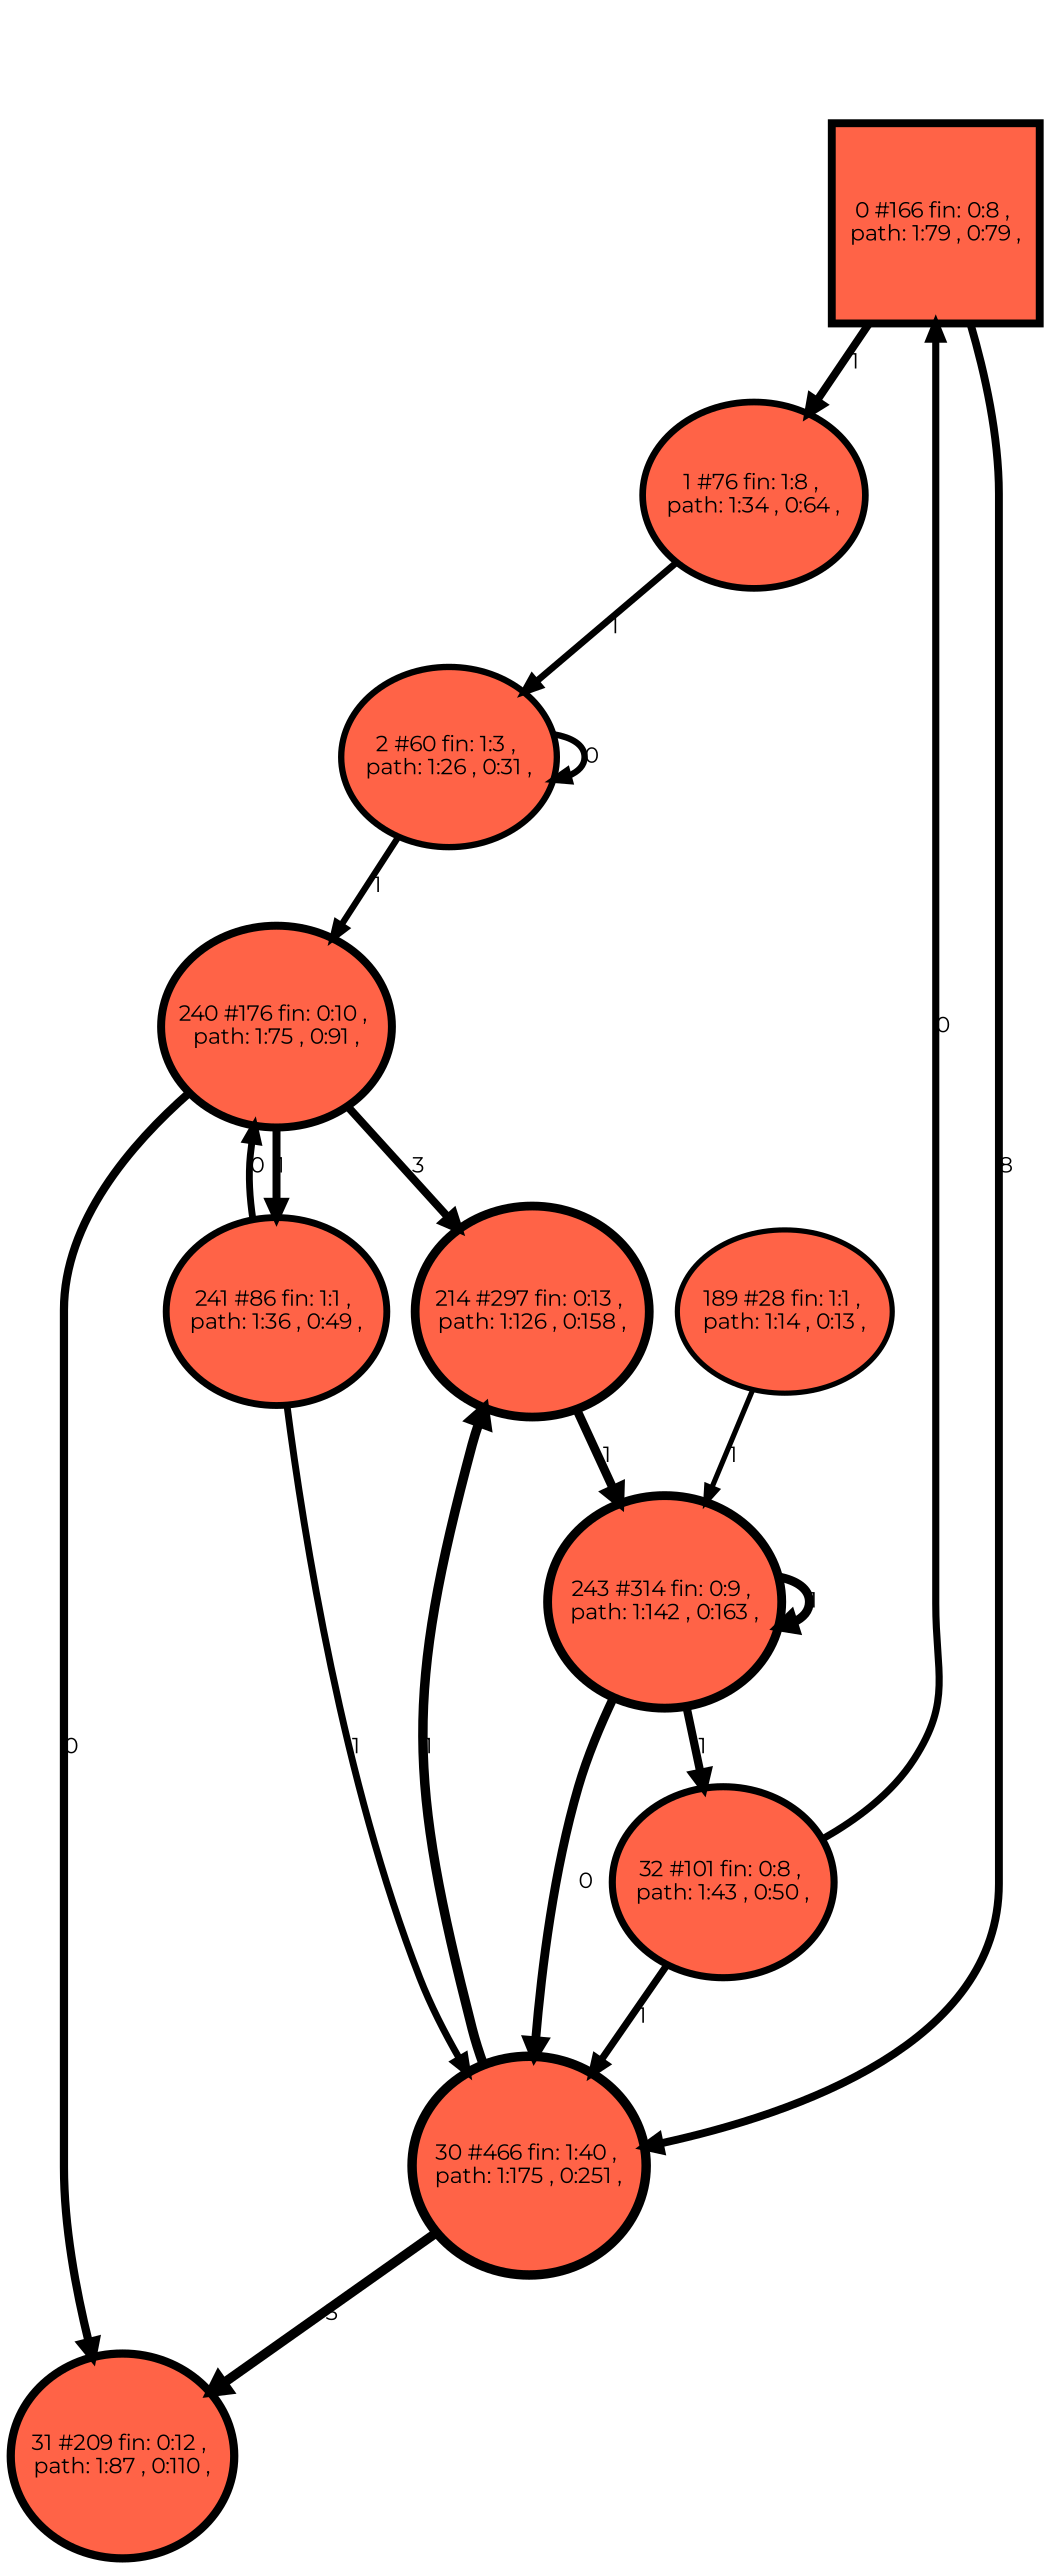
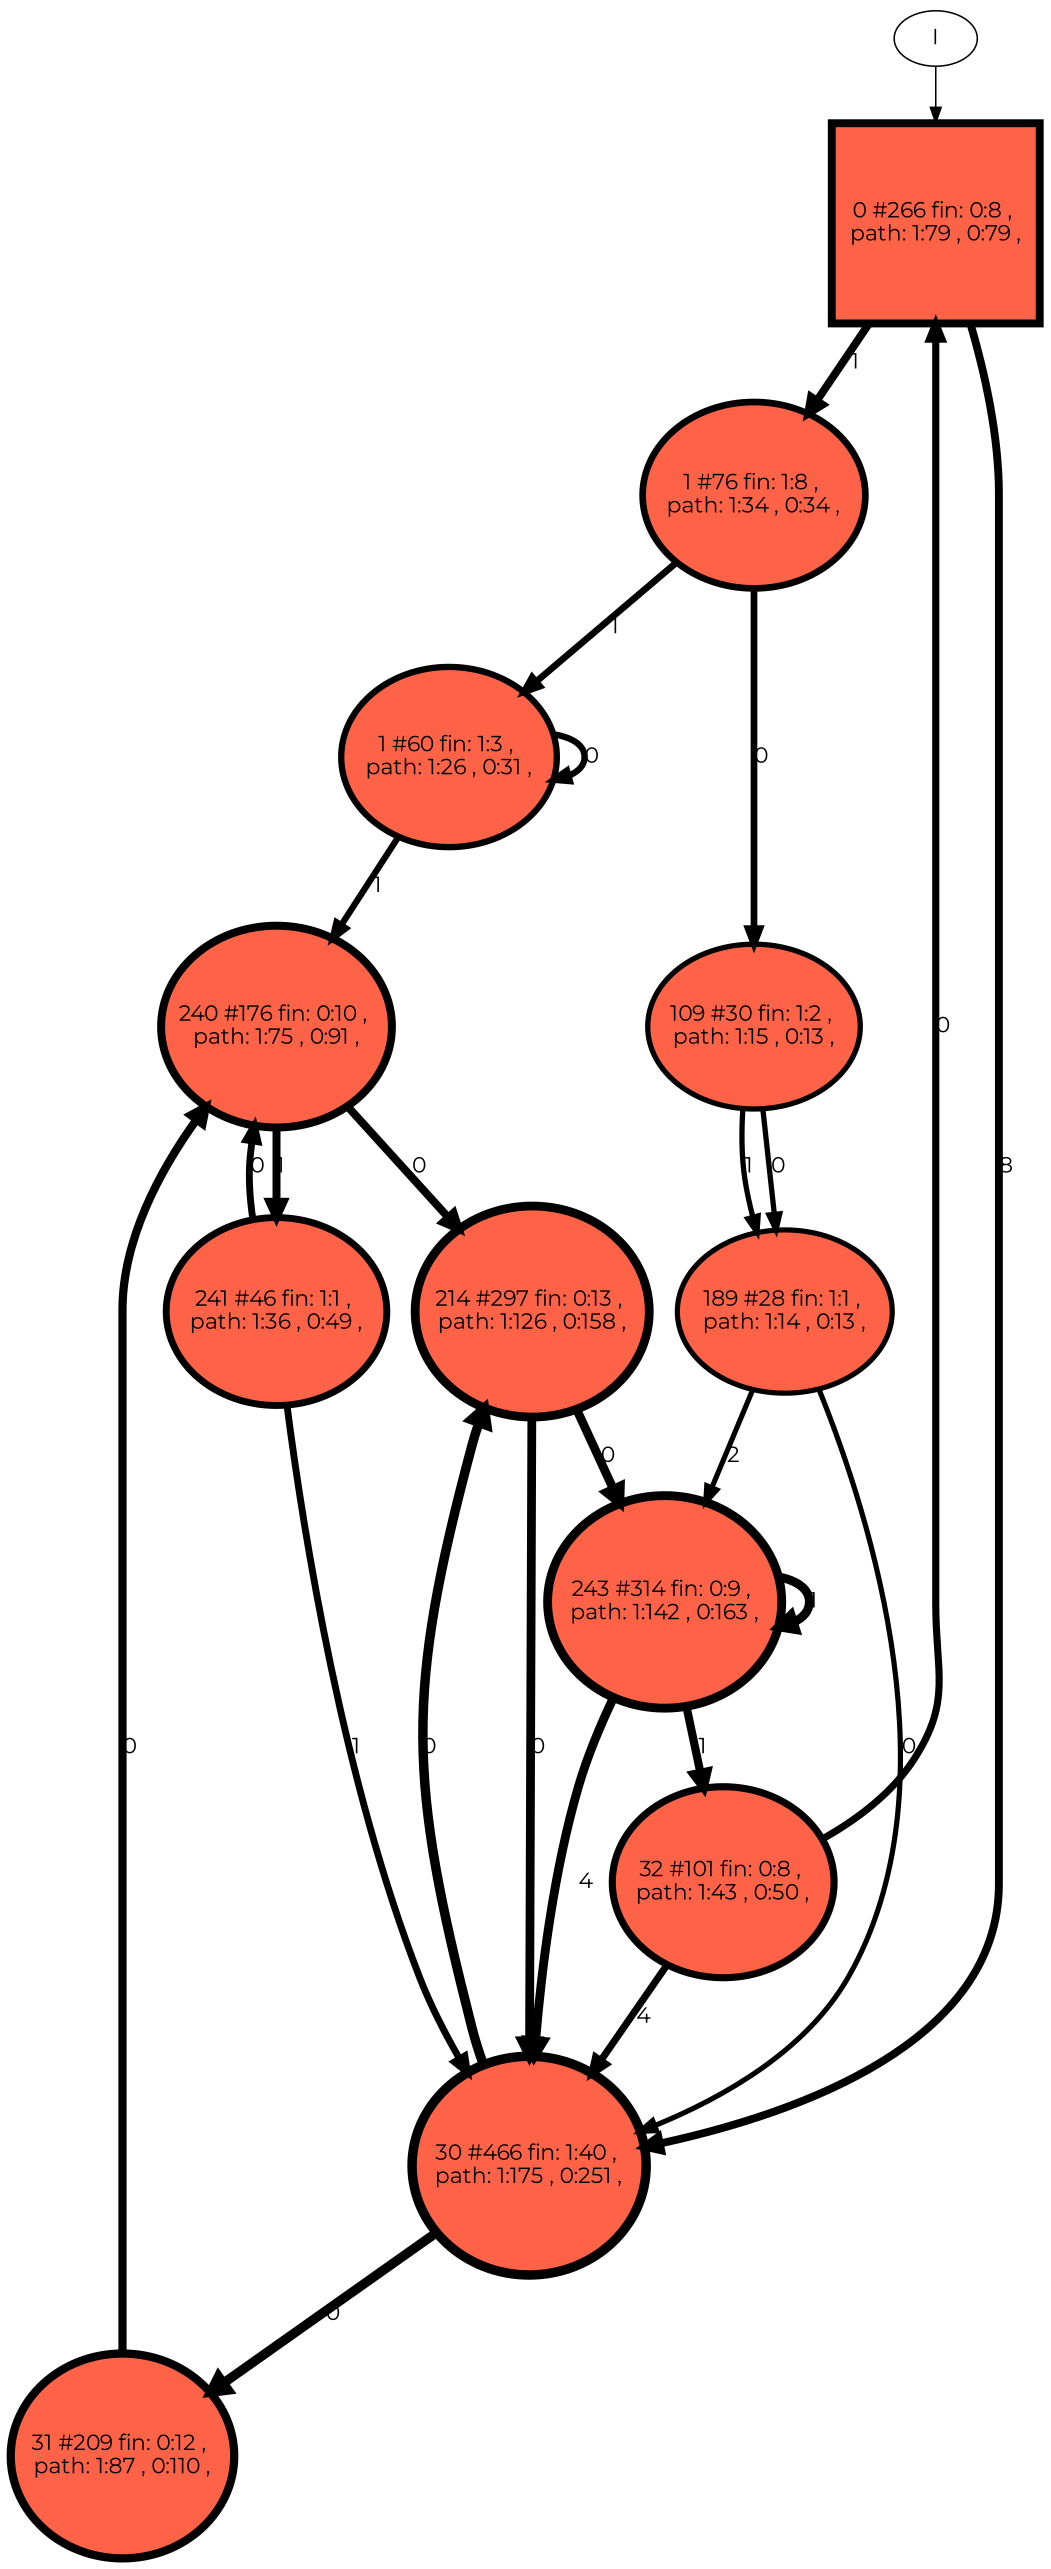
node "I": added
node "0 #166 fin: 0:8 , path: 1:79 , 0:79 ,": label "0 #166 fin: 0:8 , path: 1:79 , 0:79 ," -> "0 #266 fin: 0:8 , path: 1:79 , 0:79 ,"
node "1 #76 fin: 1:8 , path: 1:34 , 0:64 ,": label "1 #76 fin: 1:8 , path: 1:34 , 0:64 ," -> "1 #76 fin: 1:8 , path: 1:34 , 0:34 ,"
node "2 #60 fin: 1:3 , path: 1:26 , 0:31 ,": label "2 #60 fin: 1:3 , path: 1:26 , 0:31 ," -> "1 #60 fin: 1:3 , path: 1:26 , 0:31 ,"
node "109 #30 fin: 1:2 , path: 1:15 , 0:13 ,": added
edge "240 #176 fin: 0:10 , path: 1:75 , 0:91 ," -> "214 #297 fin: 0:13 , path: 1:126 , 0:158 ,": label "3 " -> "0 "
node "241 #86 fin: 1:1 , path: 1:36 , 0:49 ,": label "241 #86 fin: 1:1 , path: 1:36 , 0:49 ," -> "241 #46 fin: 1:1 , path: 1:36 , 0:49 ,"
edge "214 #297 fin: 0:13 , path: 1:126 , 0:158 ," -> "243 #314 fin: 0:9 , path: 1:142 , 0:163 ,": label "1 " -> "0 "
edge "189 #28 fin: 1:1 , path: 1:14 , 0:13 ," -> "243 #314 fin: 0:9 , path: 1:142 , 0:163 ,": label "1 " -> "2 "
edge "240 #176 fin: 0:10 , path: 1:75 , 0:91 ," -> "31 #209 fin: 0:12 , path: 1:87 , 0:110 ,": reversed
edge "214 #297 fin: 0:13 , path: 1:126 , 0:158 ," -> "30 #466 fin: 1:40 , path: 1:175 , 0:251 ,": added, label "0"
edge "30 #466 fin: 1:40 , path: 1:175 , 0:251 ," -> "214 #297 fin: 0:13 , path: 1:126 , 0:158 ,": label "1 " -> "0 "
edge "189 #28 fin: 1:1 , path: 1:14 , 0:13 ," -> "30 #466 fin: 1:40 , path: 1:175 , 0:251 ,": added, label "0"
edge "243 #314 fin: 0:9 , path: 1:142 , 0:163 ," -> "30 #466 fin: 1:40 , path: 1:175 , 0:251 ,": label "0 " -> "4 "
edge "32 #101 fin: 0:8 , path: 1:43 , 0:50 ," -> "30 #466 fin: 1:40 , path: 1:175 , 0:251 ,": label "1 " -> "4 "
edge "30 #466 fin: 1:40 , path: 1:175 , 0:251 ," -> "31 #209 fin: 0:12 , path: 1:87 , 0:110 ,": label "3 " -> "0 "
